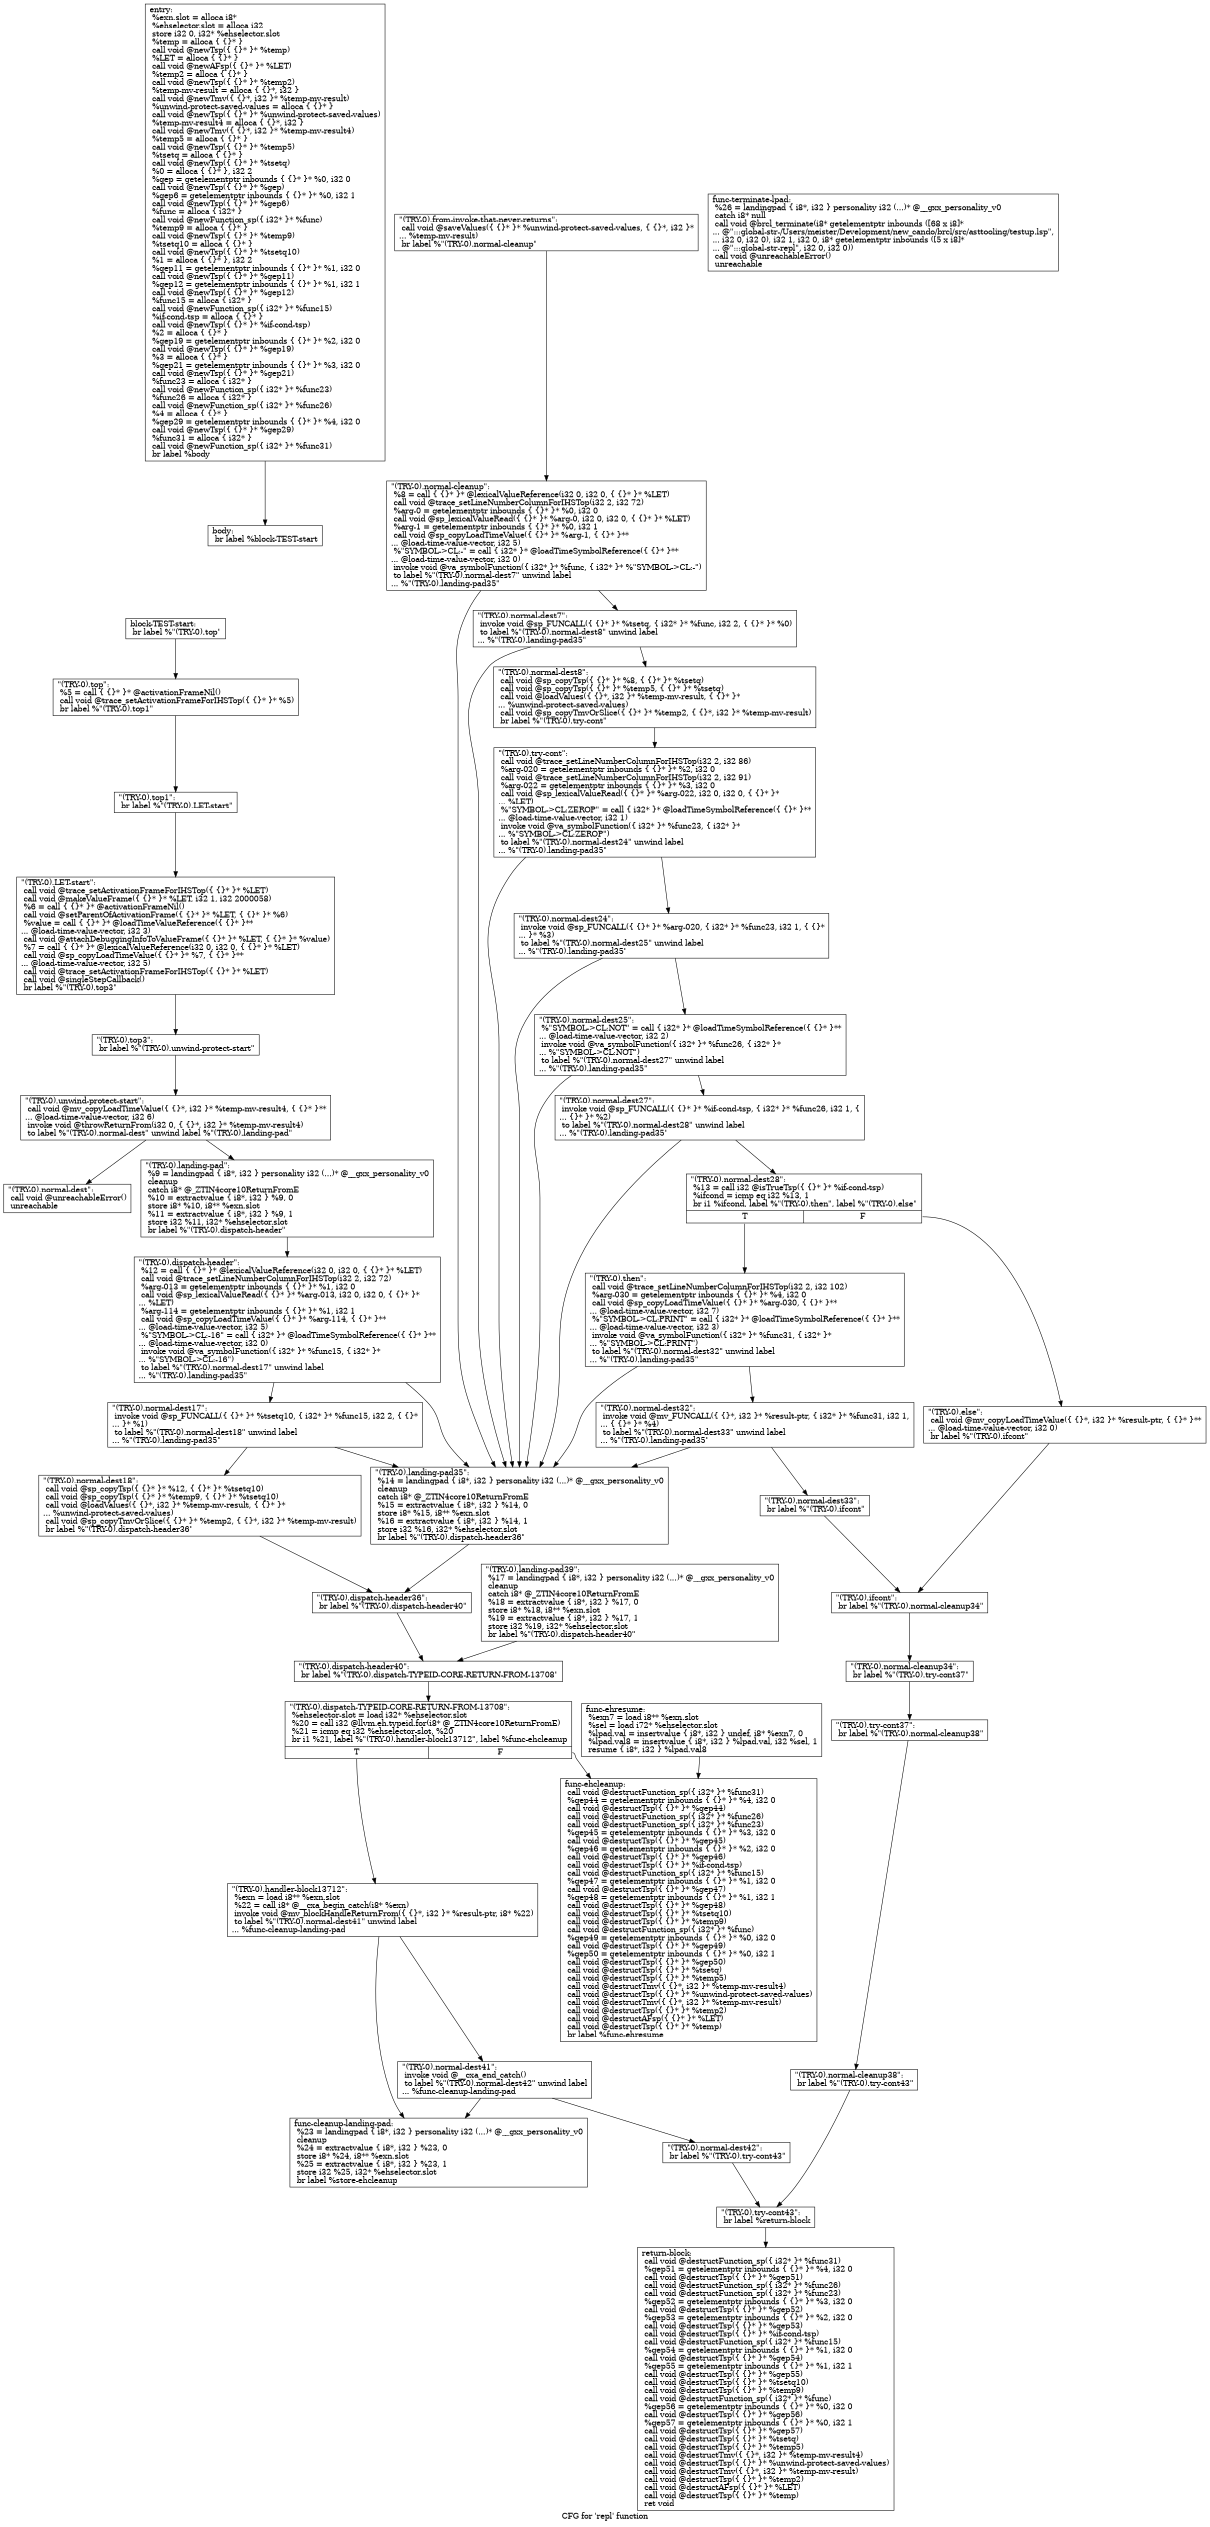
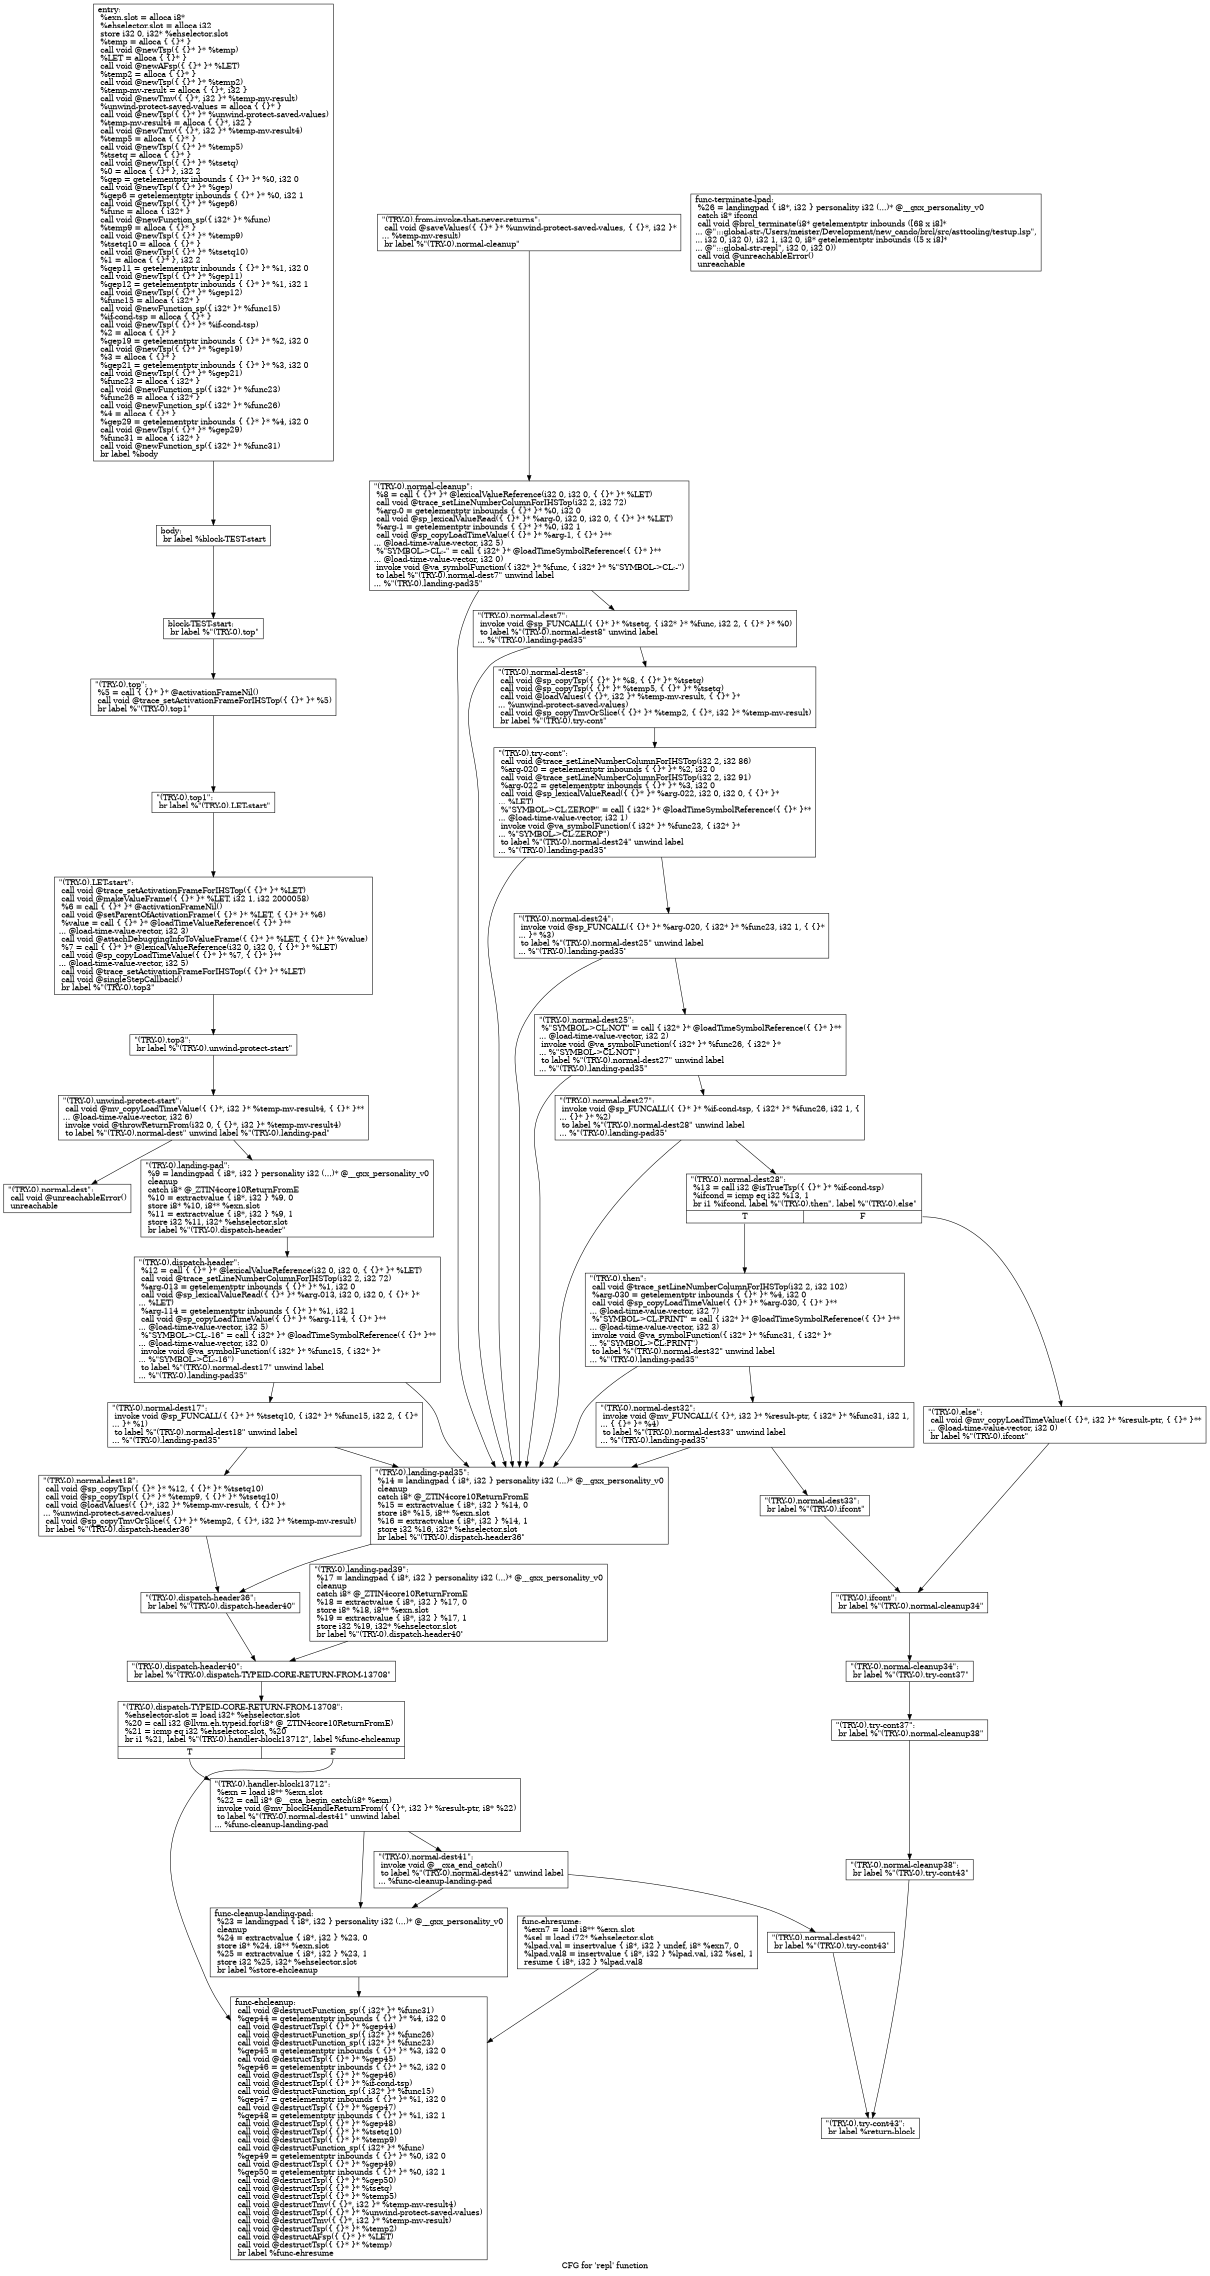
node "func-terminate-lpad:": text "catch i8* null" -> "catch i8* ifcond"
edge "body:" -> "block-TEST-start:": added
edge "func-cleanup-landing-pad:" -> "func-ehcleanup:": added
node "return-block:": removed
